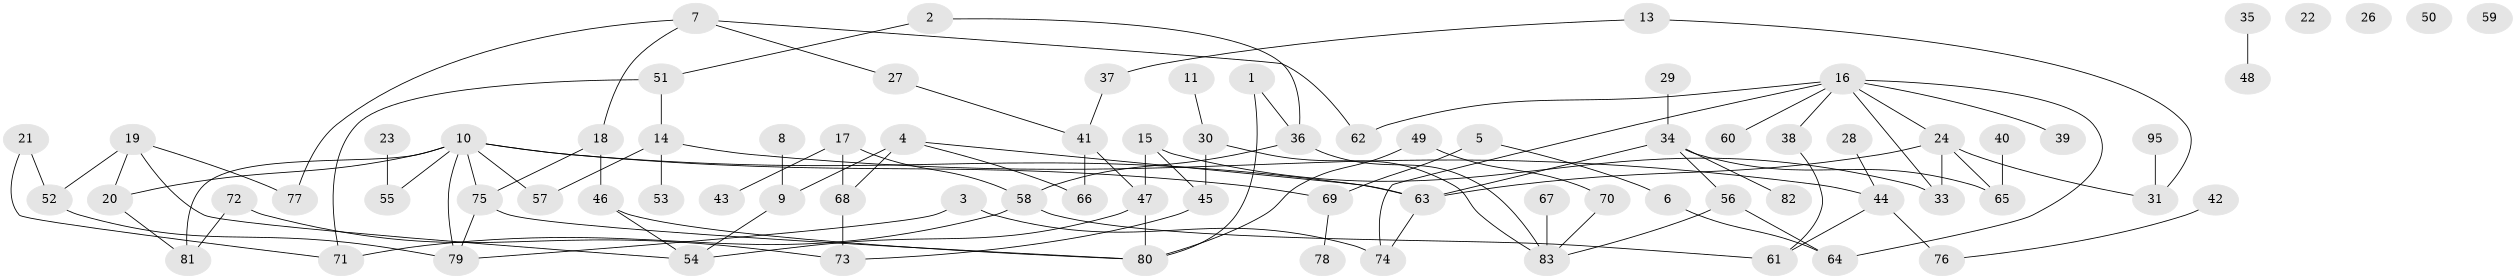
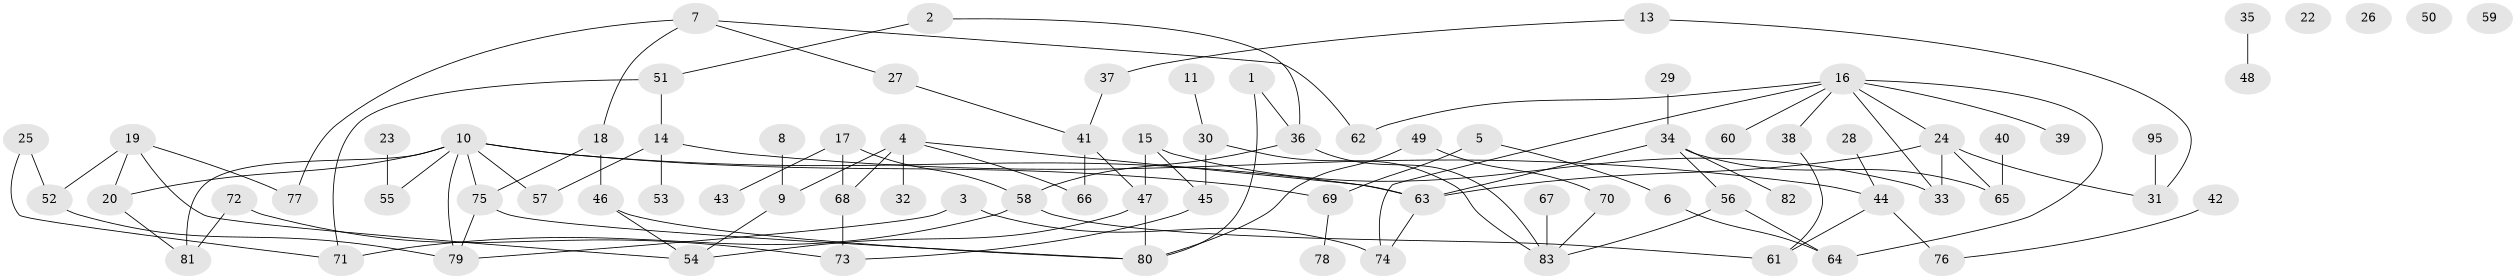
node "21": label "21" -> "25"
node "32": added
